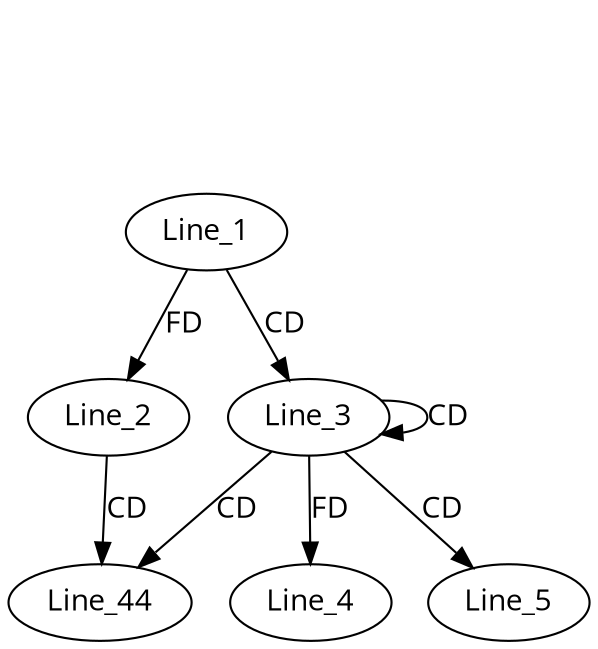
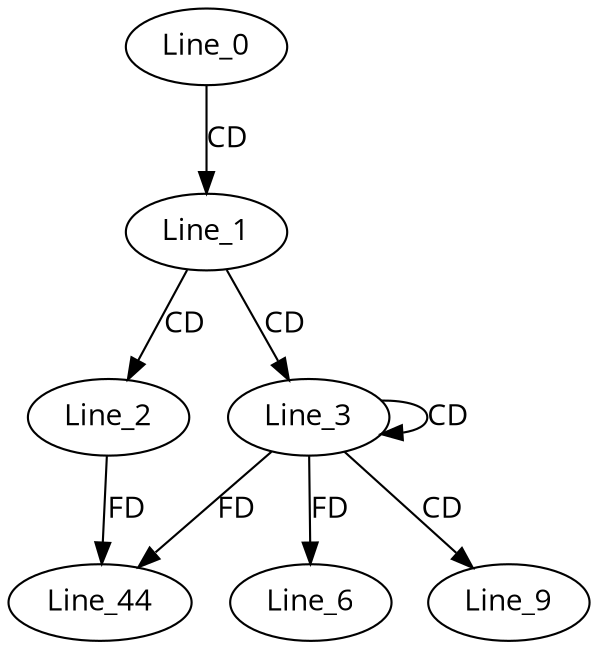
node "Line_0": added
edge "Line_1" -> "Line_2": label "FD" -> "CD"
edge "Line_2" -> "Line_44": label "CD" -> "FD"
edge "Line_3" -> "Line_44": label "CD" -> "FD"
node "Line_4": label "Line_4" -> "Line_6"
node "Line_5": label "Line_5" -> "Line_9"
